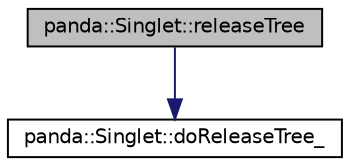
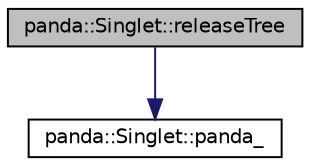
node "panda::Singlet::doReleaseTree_": label "panda::Singlet::doReleaseTree_" -> "panda::Singlet::panda_"
